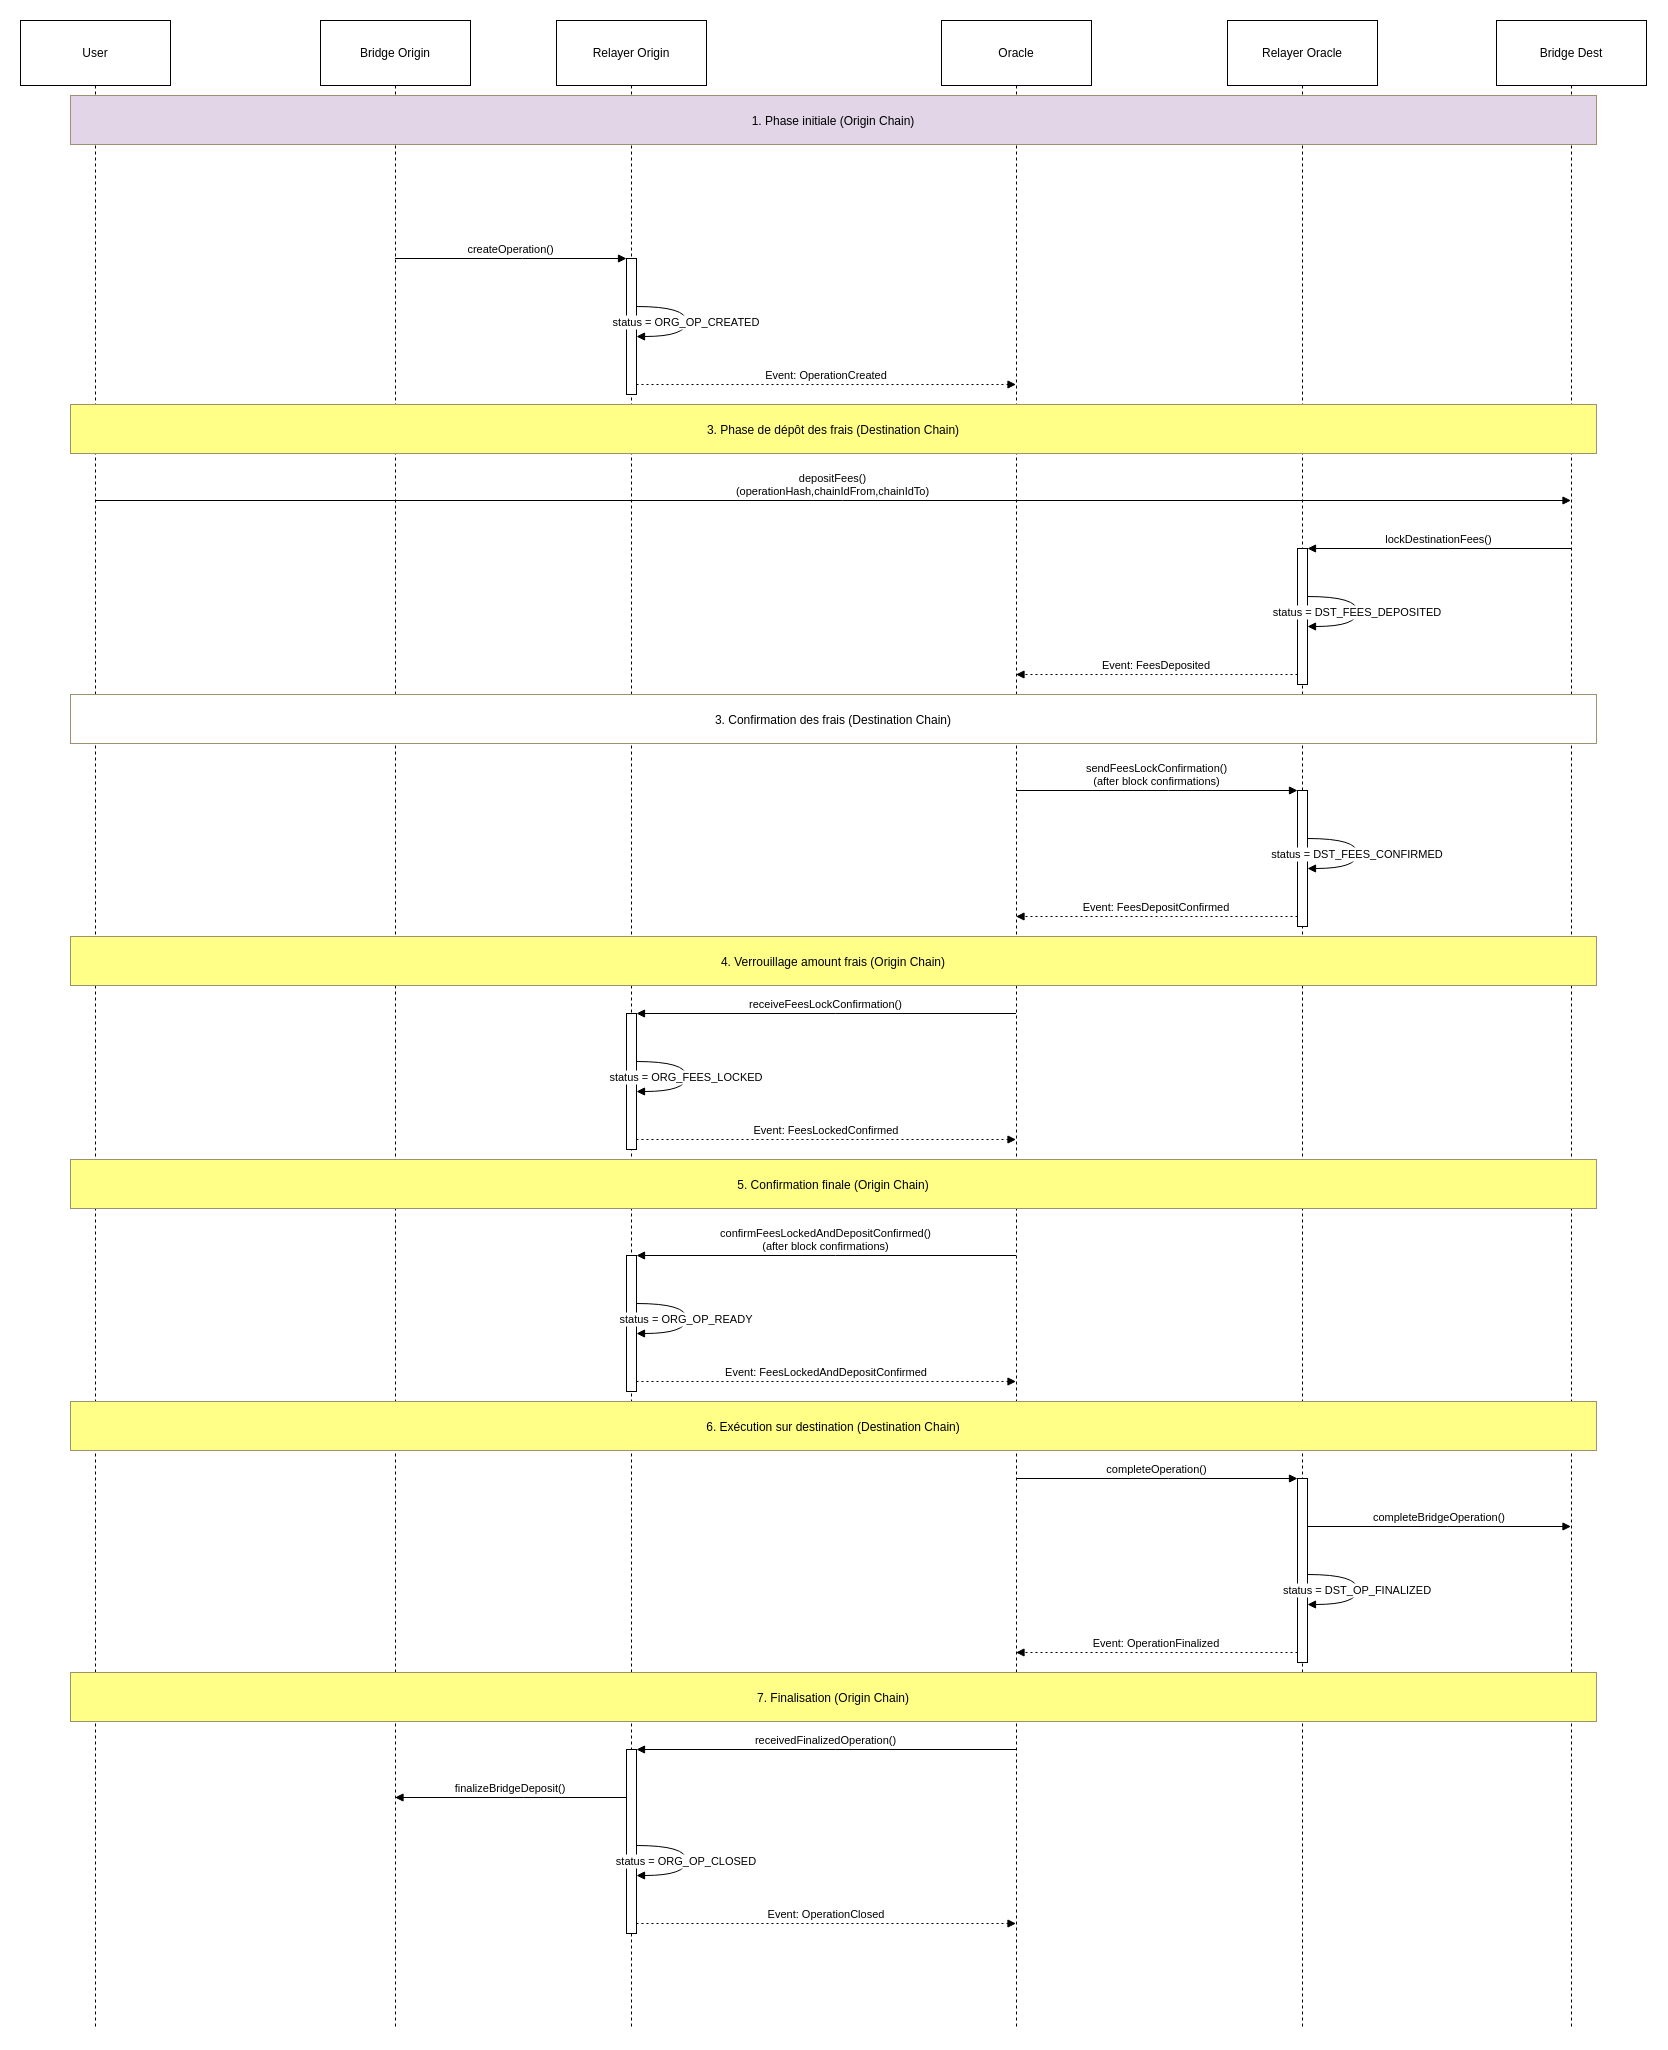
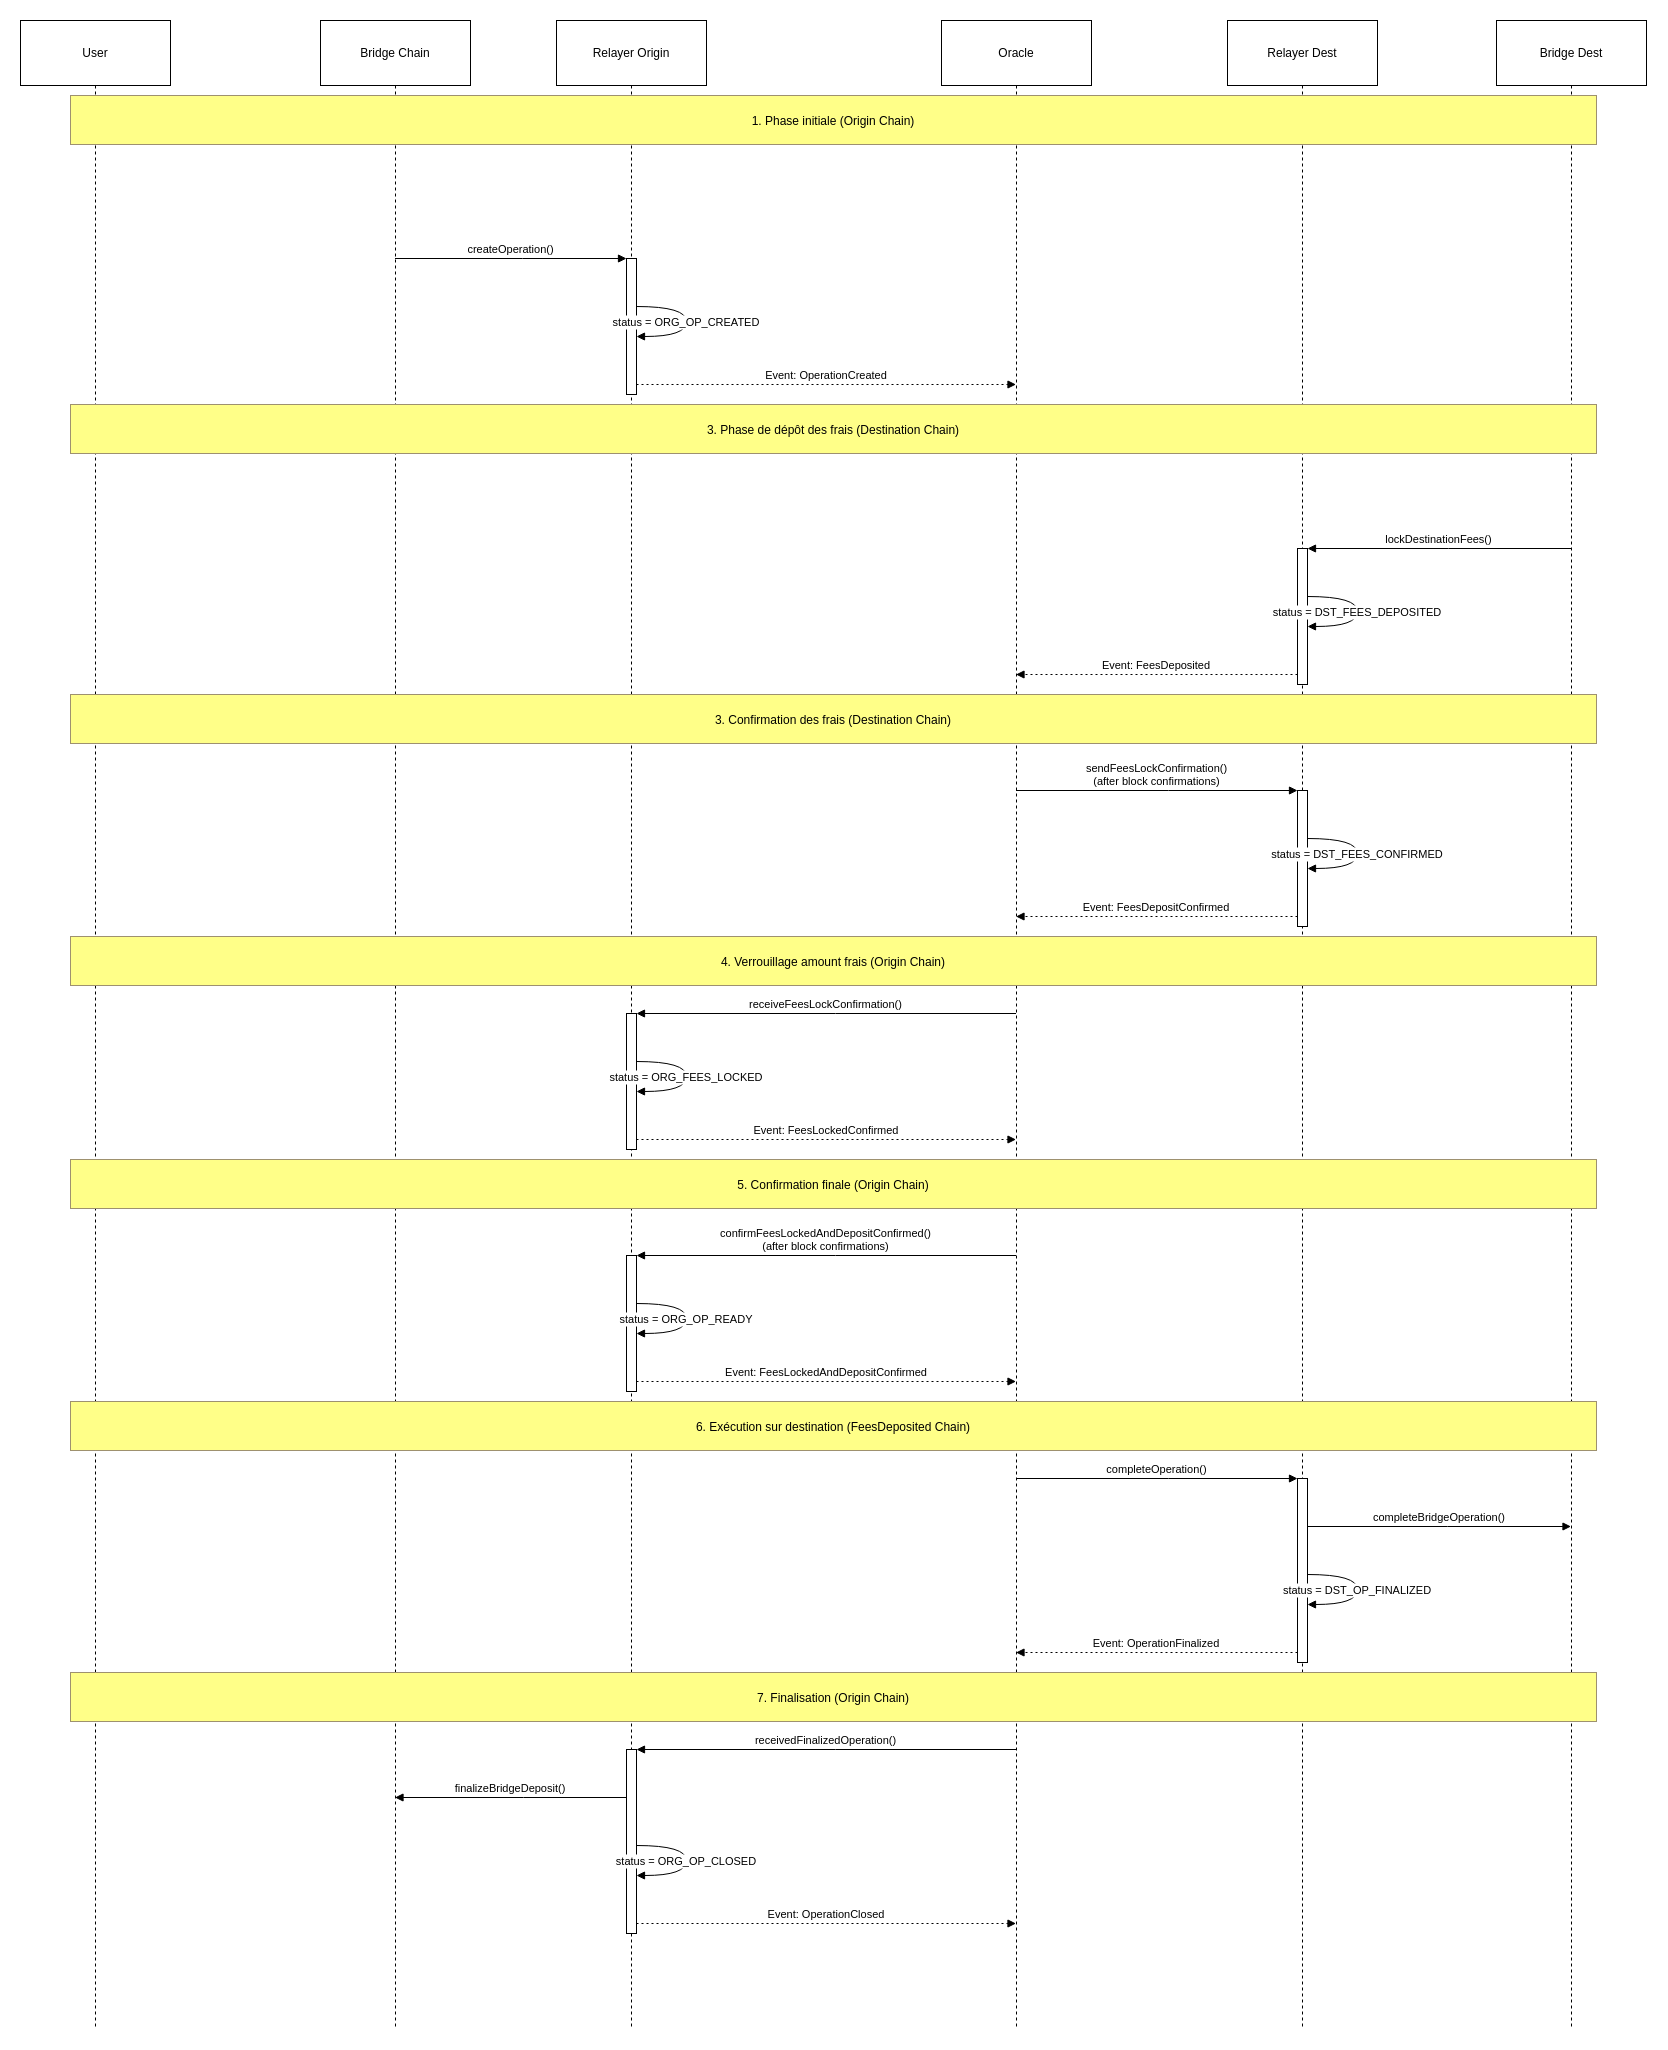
node "Bridge Origin": label "Bridge Origin" -> "Bridge Chain"
node "Relayer Oracle": label "Relayer Oracle" -> "Relayer Dest"
node "1. Phase initiale (Origin Chain)": fillcolor #e1d5e7 -> #ffff88
edge "User" -> "Bridge Dest": removed, label "depositFees() (operationHash,chainIdFrom,chainIdTo)"
node "3. Confirmation des frais (Destination Chain)": fillcolor #ffffff -> #ffff88
node "6. Exécution sur destination (Destination Chain)": label "6. Exécution sur destination (Destination Chain)" -> "6. Exécution sur destination (FeesDeposited Chain)"
